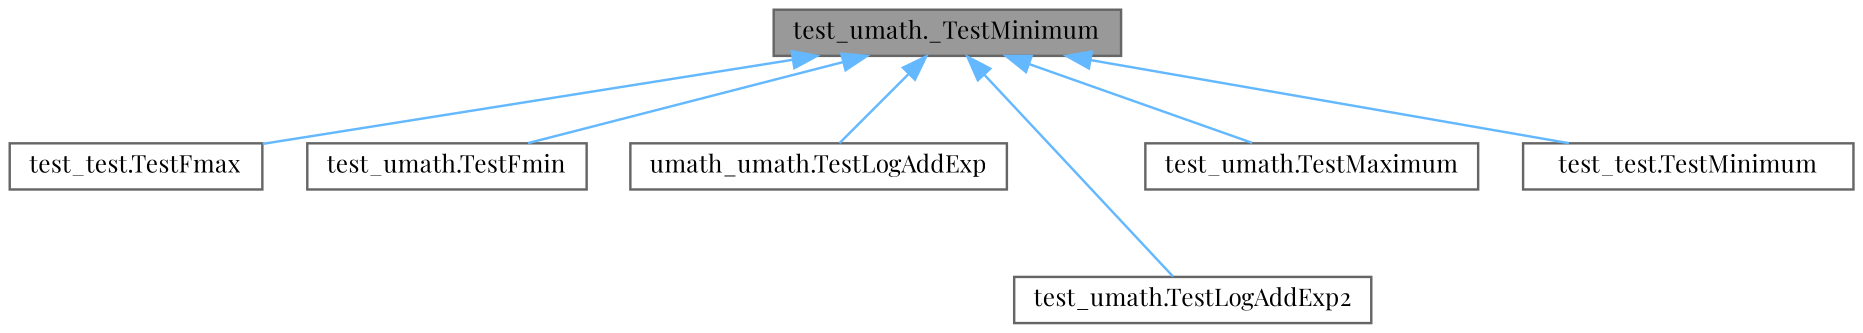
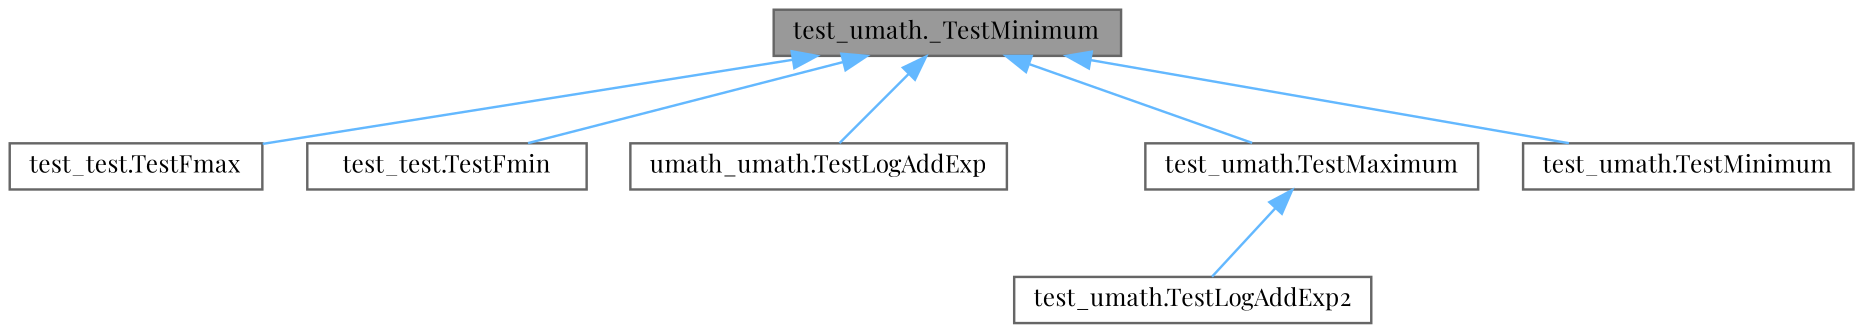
node "test_umath.TestFmin": label "test_umath.TestFmin" -> "test_test.TestFmin"
node "test_test.TestMinimum": label "test_test.TestMinimum" -> "test_umath.TestMinimum"
edge "test_umath.TestLogAddExp2" -> "test_umath._TestMinimum": now "test_umath.TestLogAddExp2" -> "test_umath.TestMaximum"
